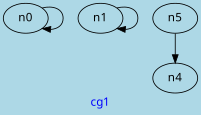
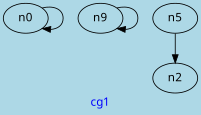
node "n1": label "n1" -> "n9"
node "n4": label "n4" -> "n2"
